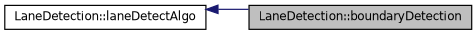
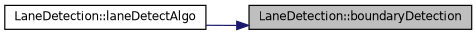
edge "LaneDetection::boundaryDetection" -> "LaneDetection::laneDetectAlgo": reversed
